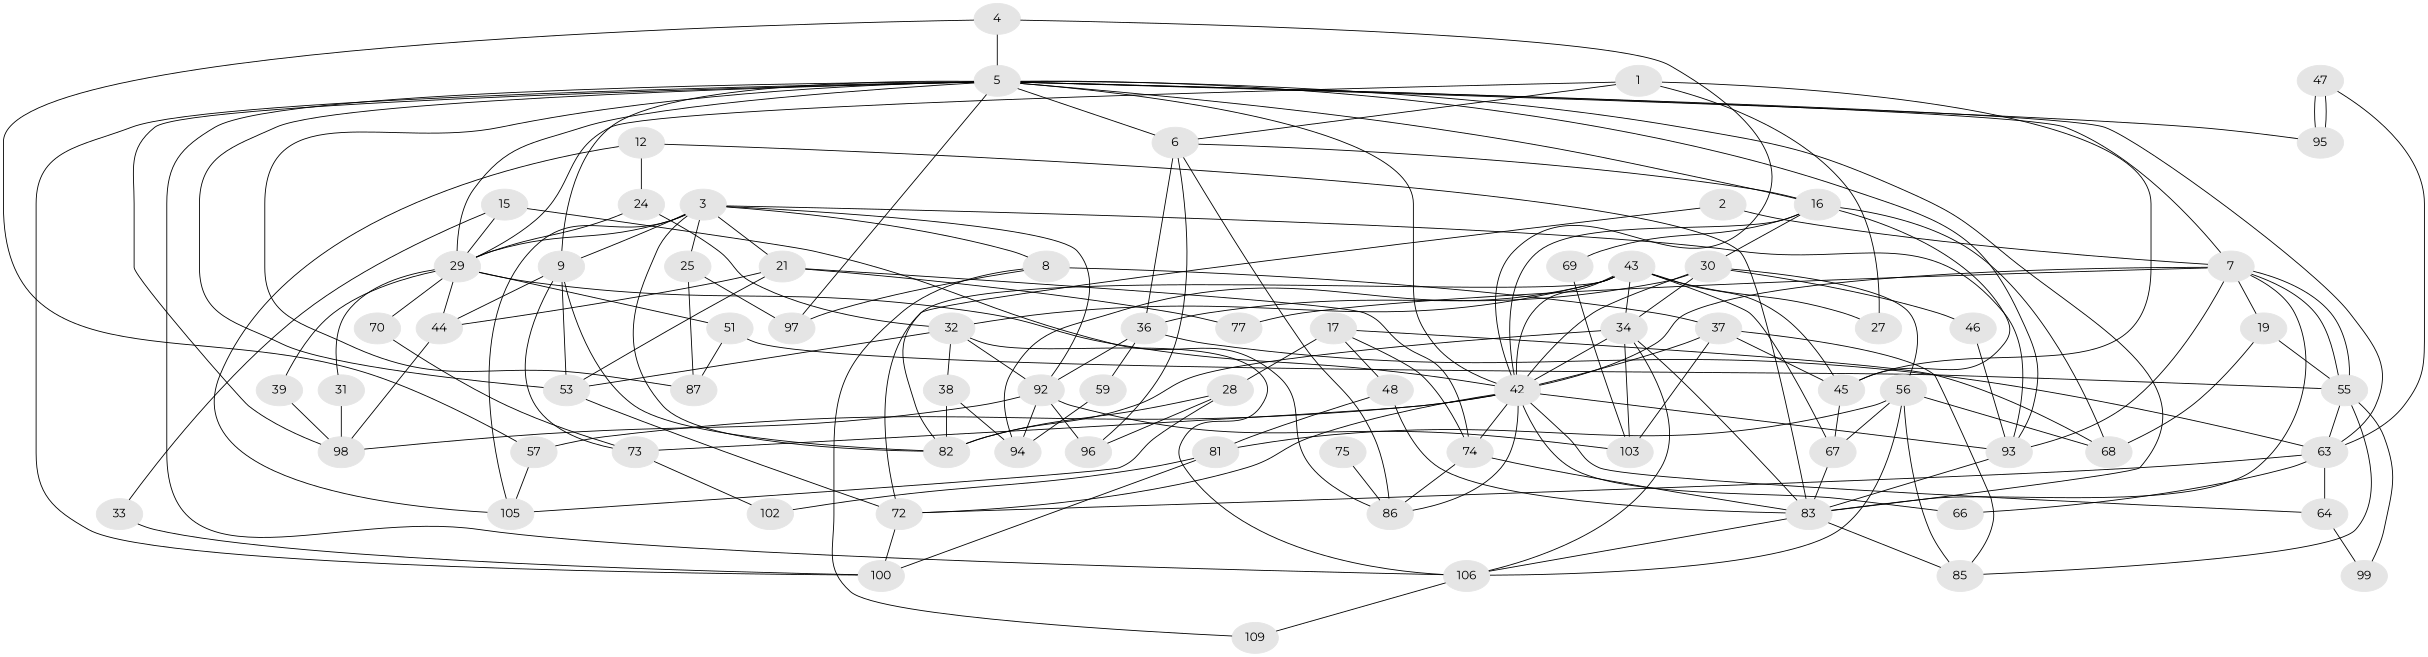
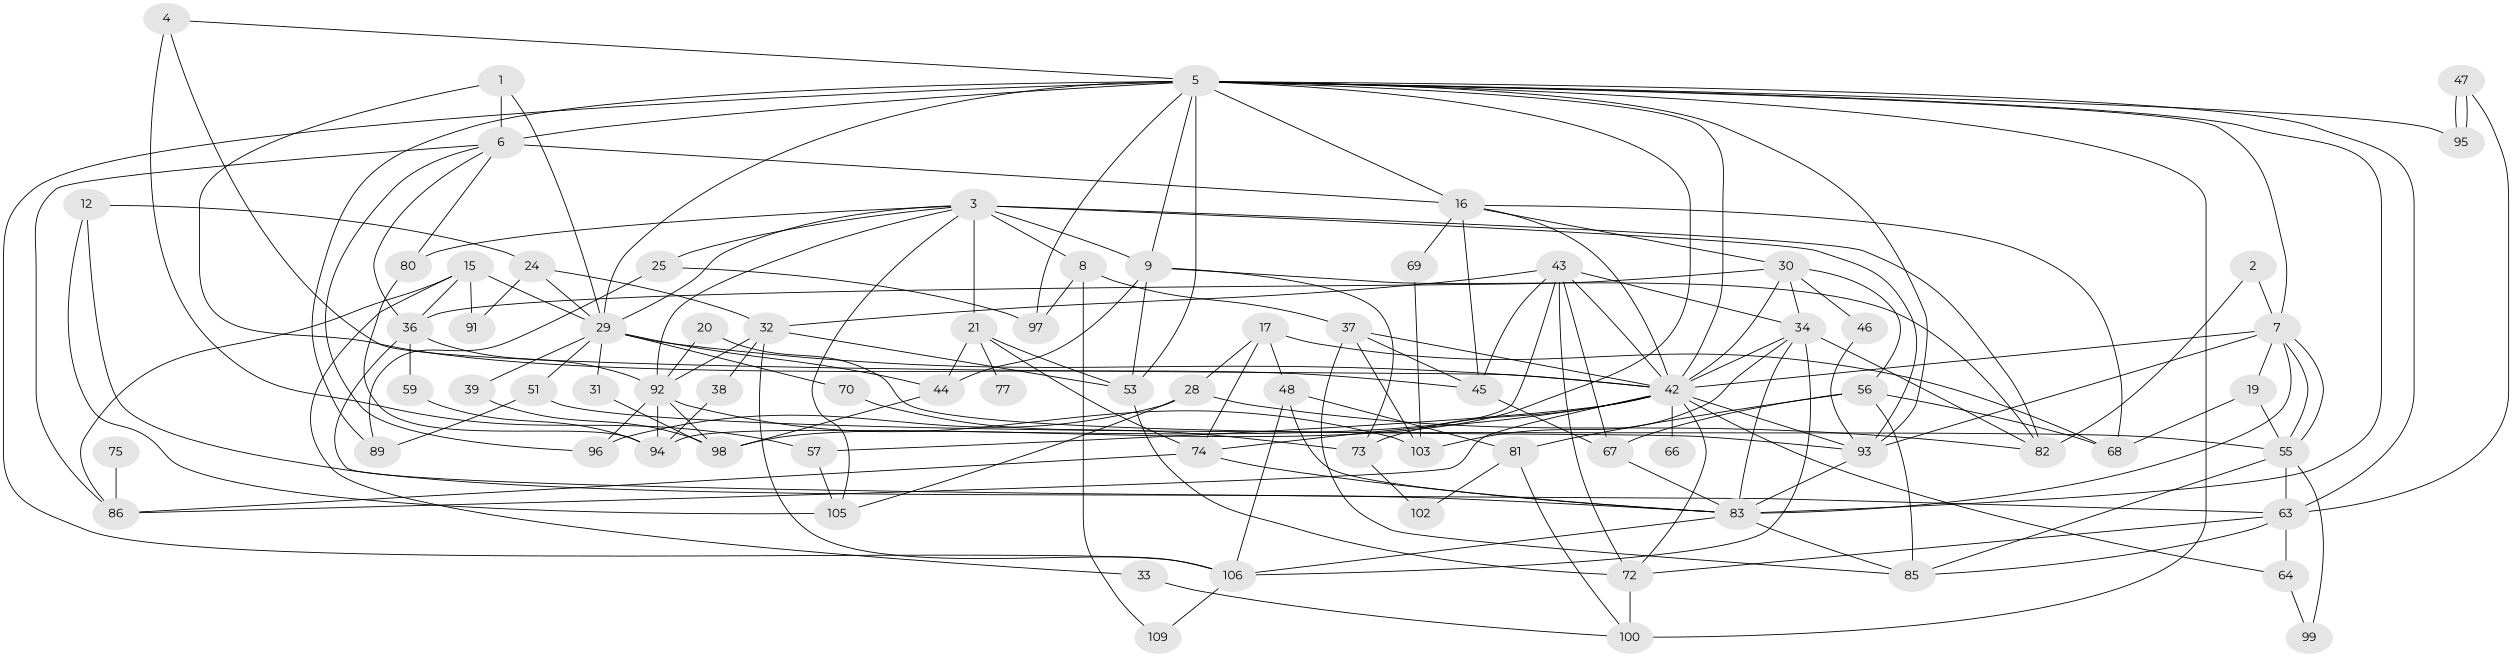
node "80": added
edge "7" -- "77": removed
edge "15" -- "36": added
node "91": added
node "20": added
node "27": removed
node "87": label "87" -> "89"
edge "38" -- "82": removed
edge "63" -- "66": now "63" -- "85"
edge "56" -- "106": now "48" -- "106"
